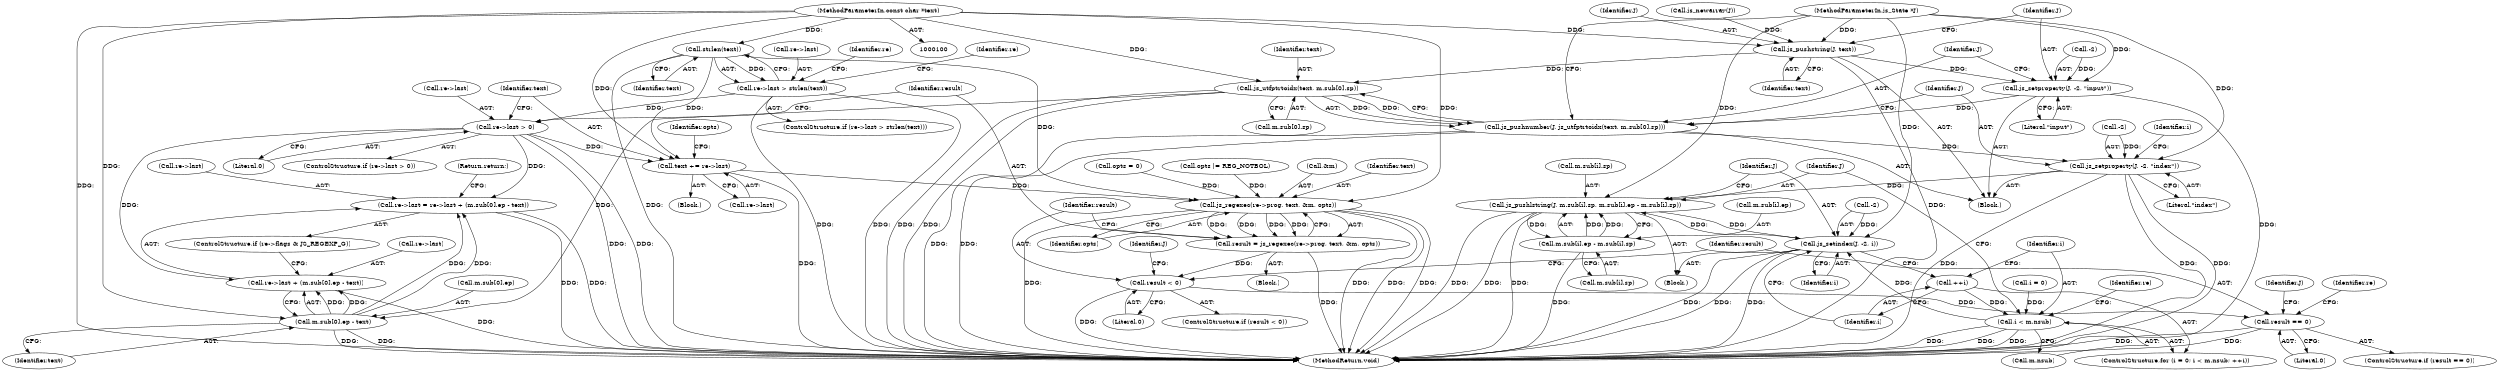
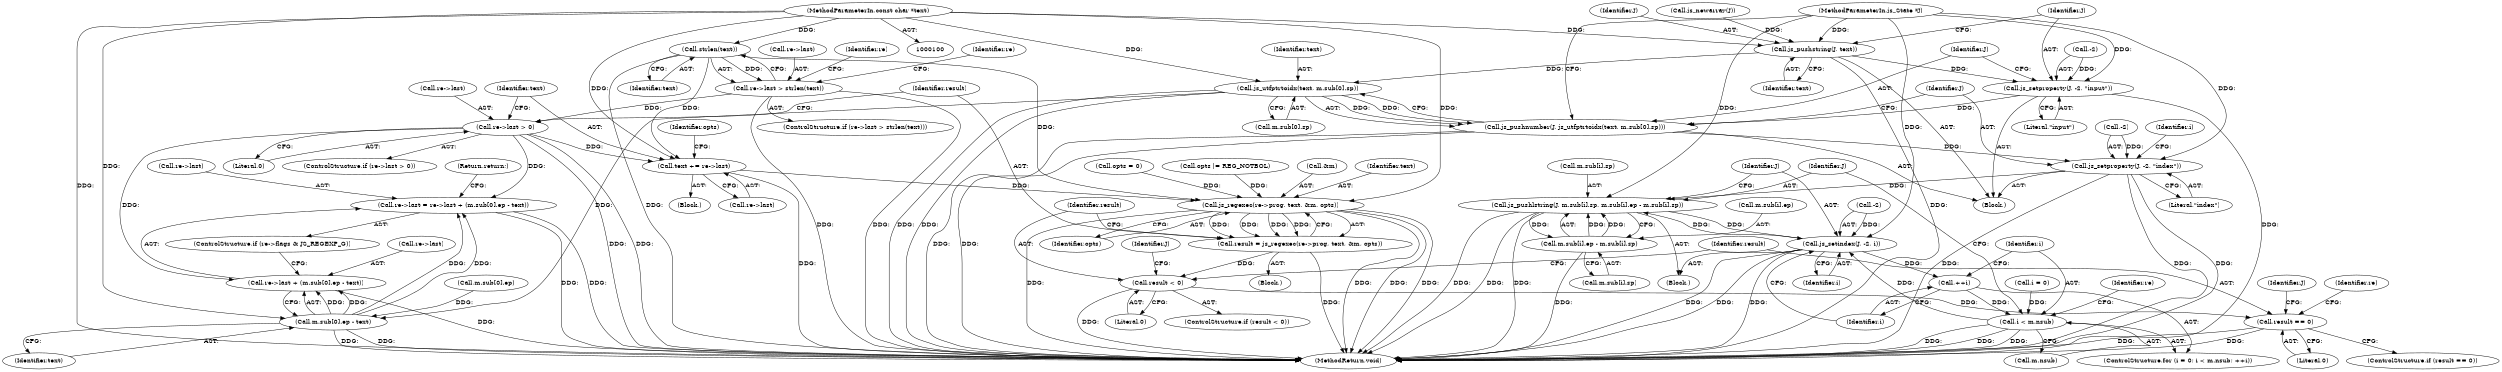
edge "(Call,js_setindex(J, -2, i))" -> "(Call,++i)": label "CFG: " -> "DDG: "
edge "(Call,m.sub[0].ep)" -> "(Call,m.sub[0].ep - text)": label "AST: " -> "DDG: "
edge "(Call,result == 0)" -> "(ControlStructure,if (result == 0))": label "AST: " -> "CFG: "
